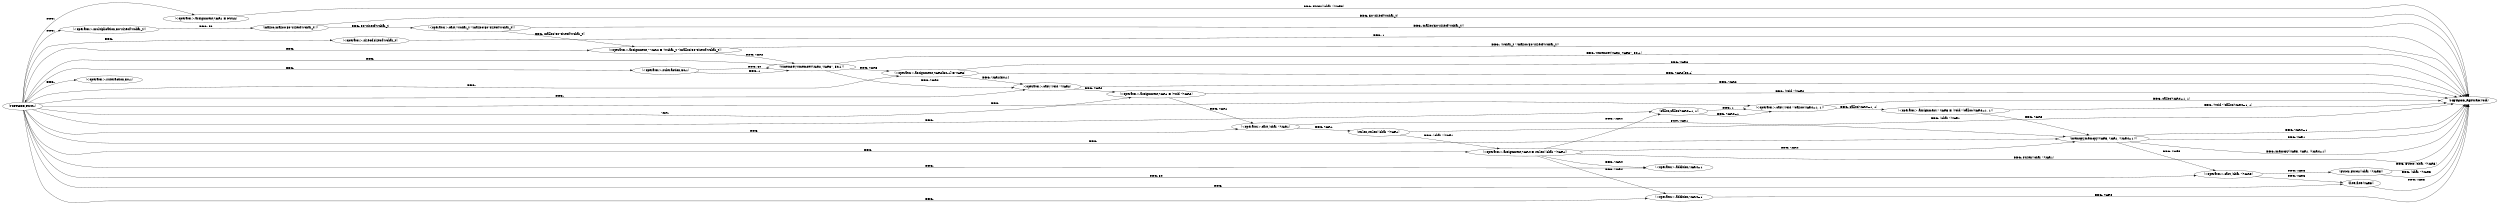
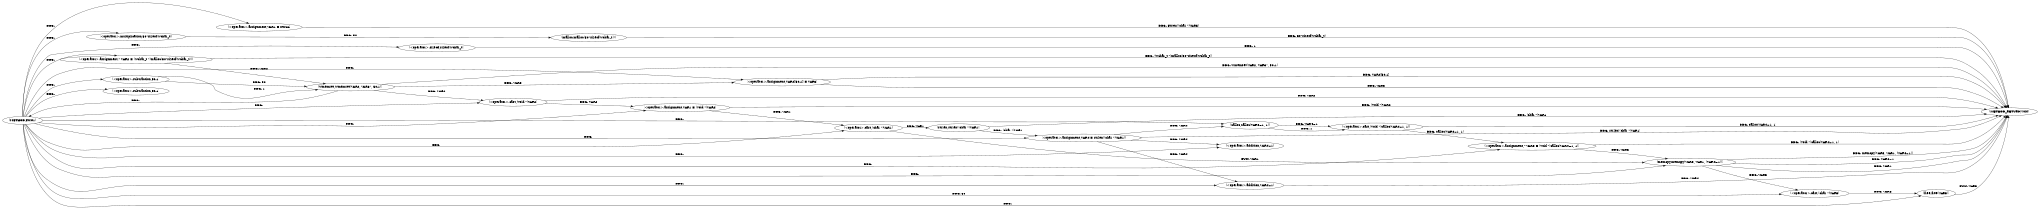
node "(<operator>.cast,(wchar_t *)malloc(50*sizeof(wchar_t)))": removed
edge "(<operator>.assignment,VAR2[50-1] = VAR3)" -> "(<operator>.cast,(void *)VAR2)": removed, label "DDG: VAR2[50-1]"
edge "(METHOD,FUN1)" -> "(<operator>.cast,(void *)calloc(VAR4+1, 1))": now "(METHOD,FUN1)" -> "(<operator>.assignment,* VAR5 = (void *)calloc(VAR4+1, 1))"
edge "(METHOD,FUN1)" -> "(<operator>.assignment,VAR1 = (void *)VAR2)": label "VAR: " -> "DDG: "
edge "(<operator>.assignment,VAR4 = strlen((char *)VAR1))" -> "(memcpy,memcpy(VAR5, VAR1, (VAR4+1)))": removed, label "DDG: VAR4"
node "(FUN2,FUN2((char *)VAR5))": removed
edge "(free,free(VAR5))" -> "(METHOD_RETURN,void)": label "DDG: VAR5" -> "FUN: VAR5"
